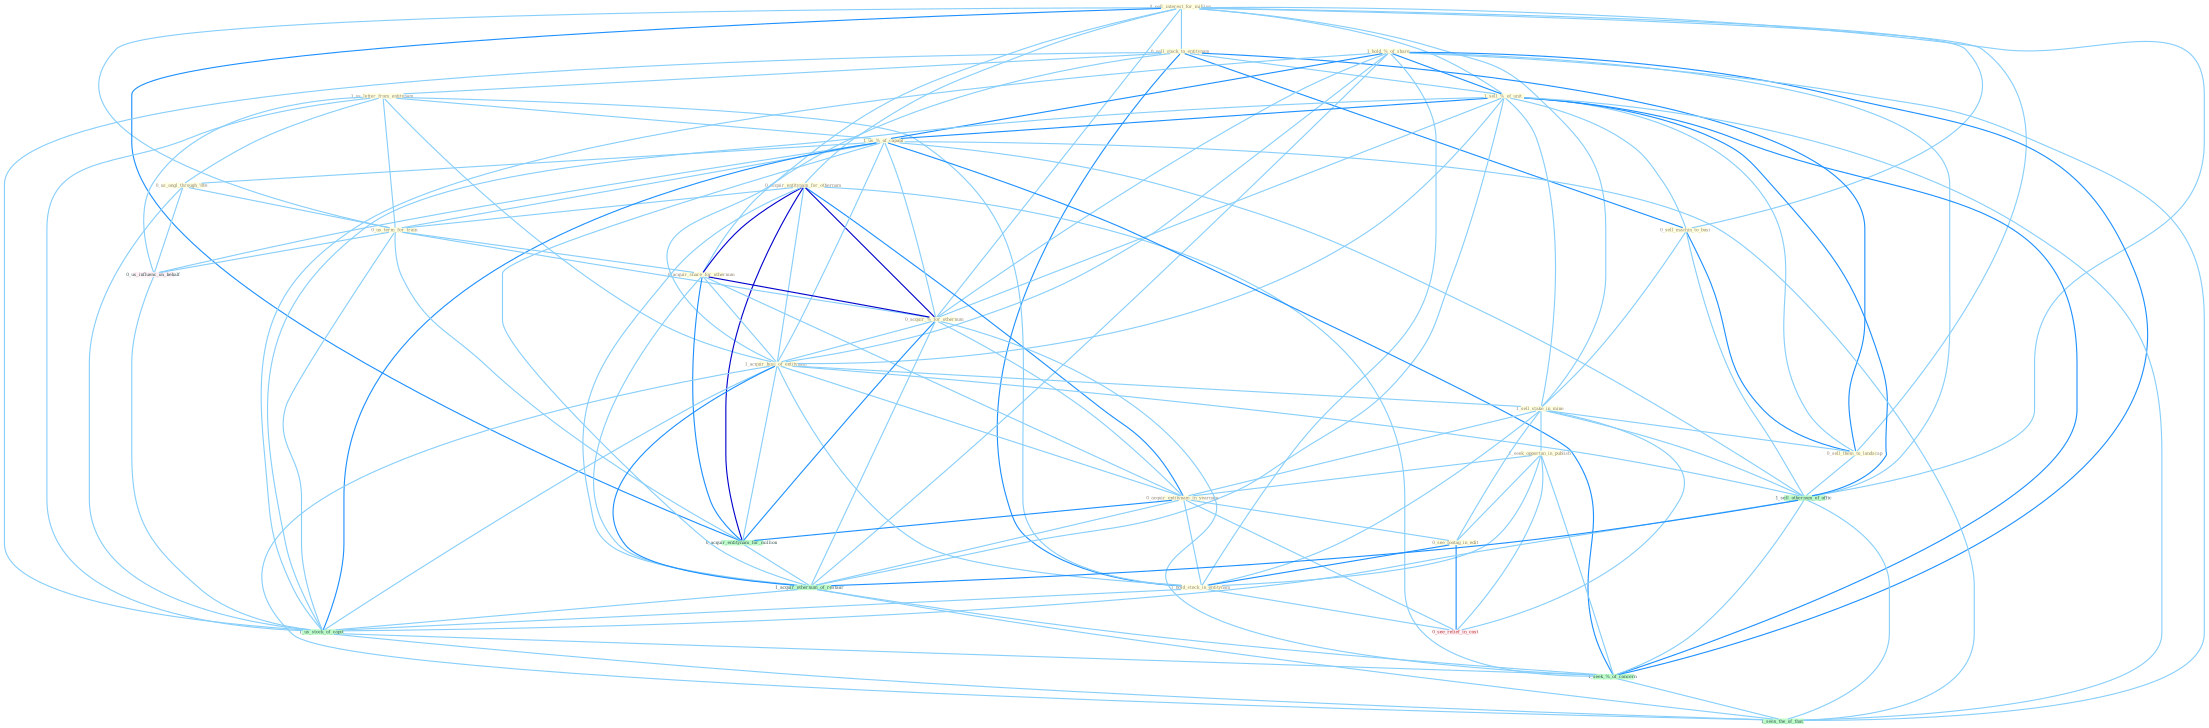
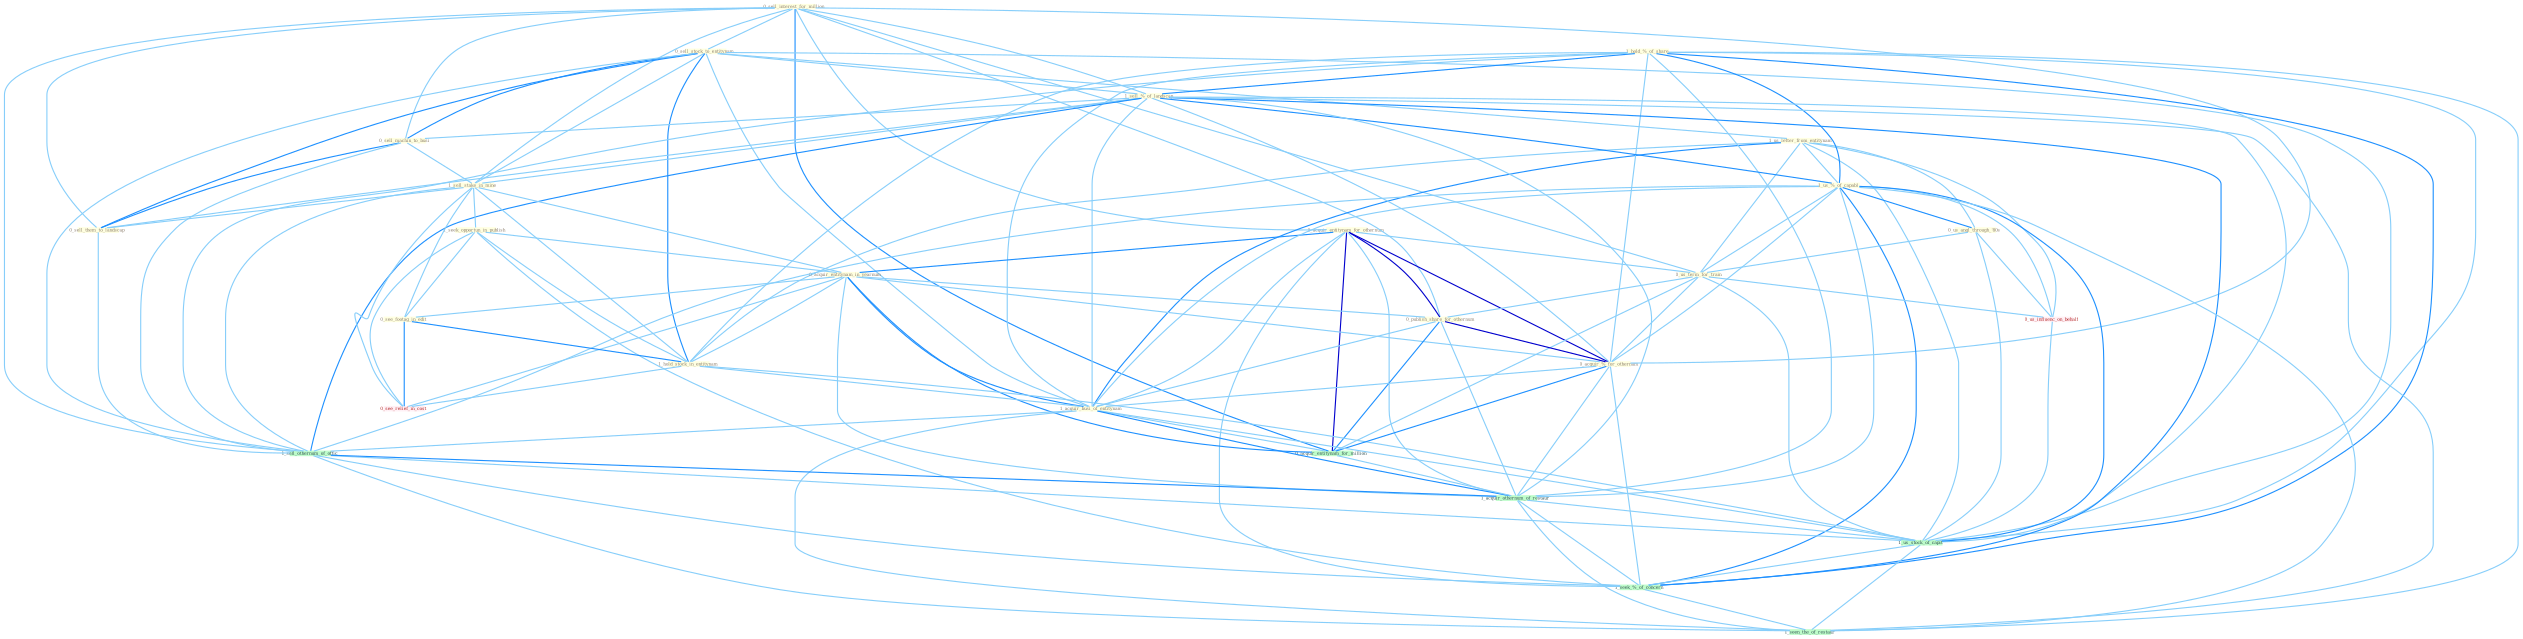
node "1_sell_%_of_unit": label "1_sell_%_of_unit" -> "1_sell_%_of_landscap"
edge "1_us_%_of_capabl" -- "0_us_angl_through_'80s": color #87cefa -> #1e90ff
edge "0_sell_stock_to_entitynam" -- "1_sell_othernum_of_offic": added
edge "1_us_letter_from_entitynam" -- "1_acquir_busi_of_entitynam": color #87cefa -> #1e90ff
node "0_us_influenc_on_behalf": fontcolor #2f4f4f -> #b22222
node "0_acquir_share_for_othernum": label "0_acquir_share_for_othernum" -> "0_publish_share_for_othernum"
edge "1_acquir_busi_of_entitynam" -- "1_sell_stake_in_mine": now "0_sell_stock_to_entitynam" -- "1_sell_stake_in_mine"
edge "1_acquir_busi_of_entitynam" -- "0_acquir_entitynam_in_yearnum": color #87cefa -> #1e90ff
node "1_seen_the_of_that": label "1_seen_the_of_that" -> "1_seen_the_of_restaur"
